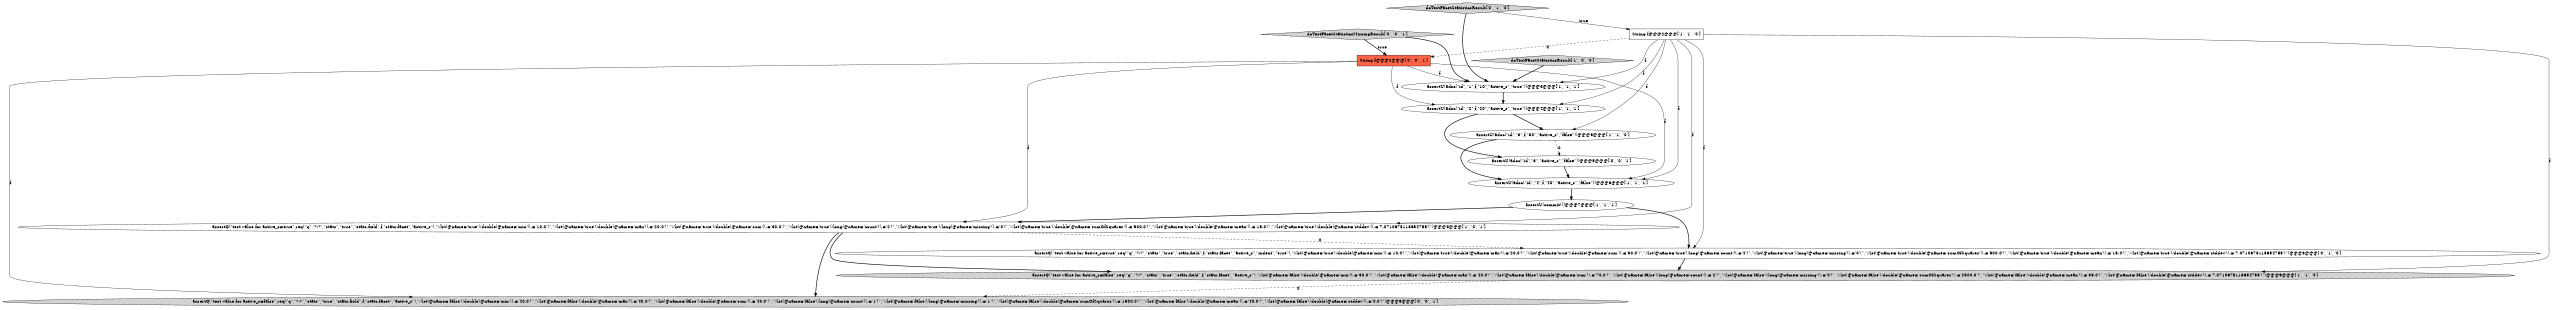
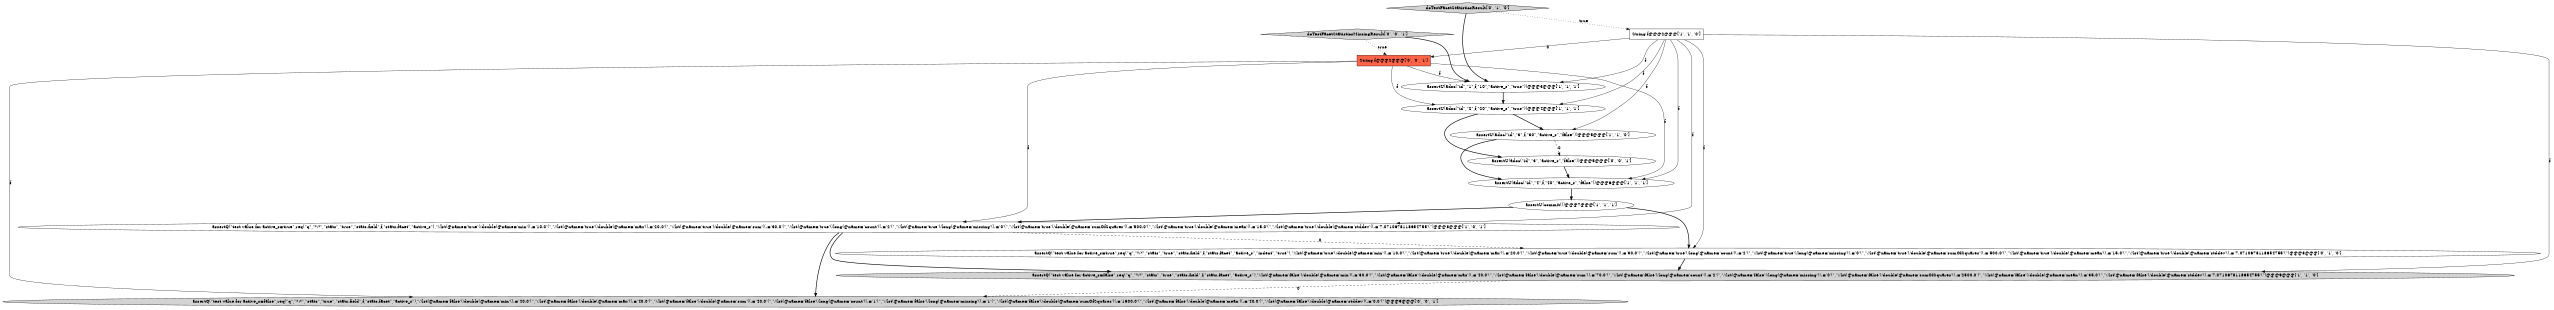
edge "doTestFacetStatisticsResult['0', '1', '0']" -> "String f@@@2@@@['1', '1', '0']": style solid -> dotted
edge "doTestFacetStatisticsMissingResult['0', '0', '1']" -> "String f@@@2@@@['0', '0', '1']": style bold -> dotted
edge "String f@@@2@@@['1', '1', '0']" -> "String f@@@2@@@['0', '0', '1']": style dashed -> solid
node "doTestFacetStatisticsResult['1', '0', '0']": removed
